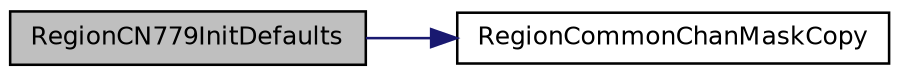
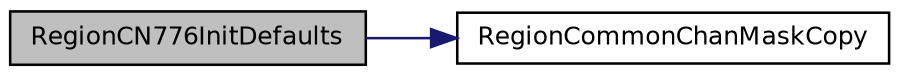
node "RegionCN779InitDefaults": label "RegionCN779InitDefaults" -> "RegionCN776InitDefaults"
